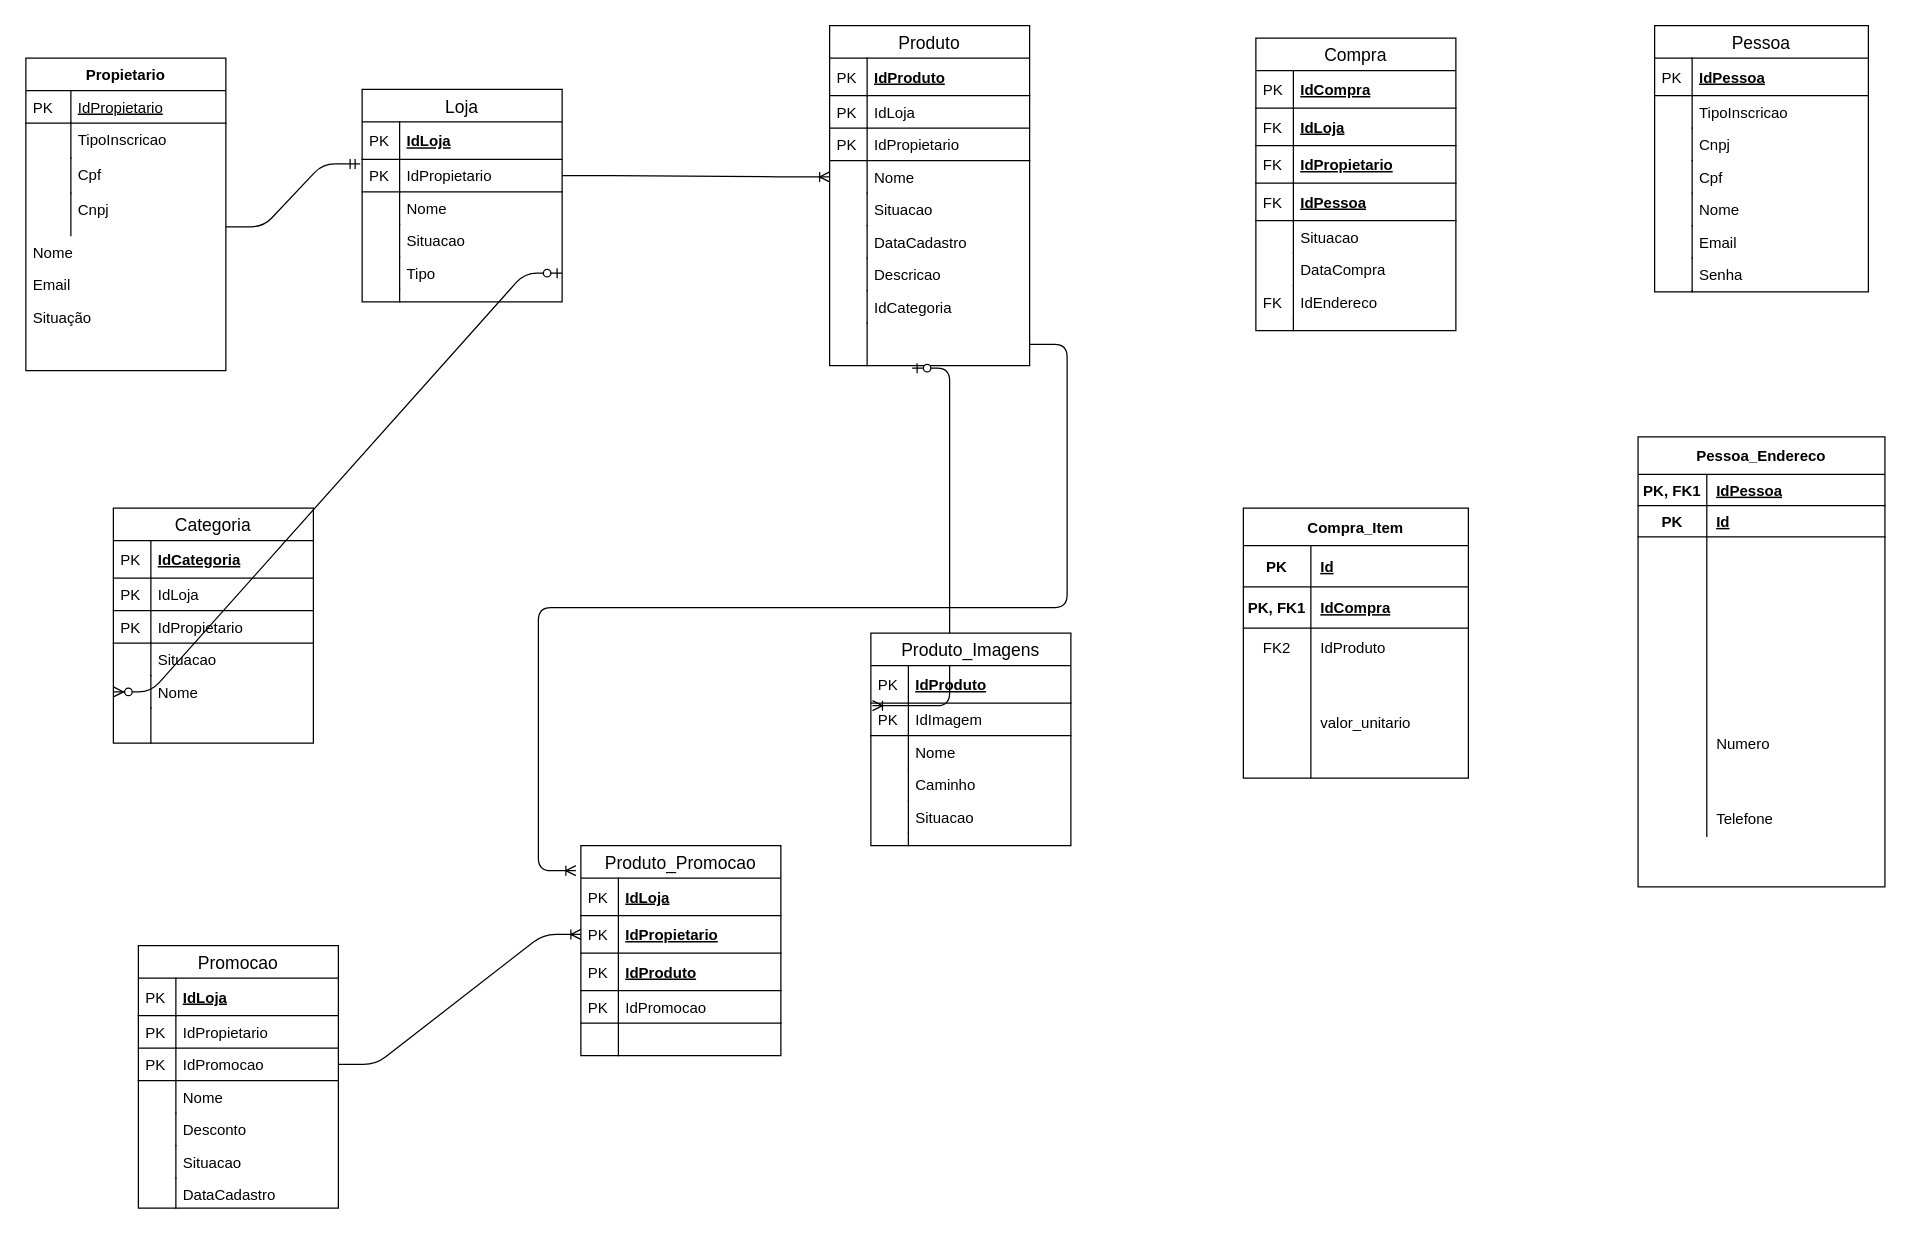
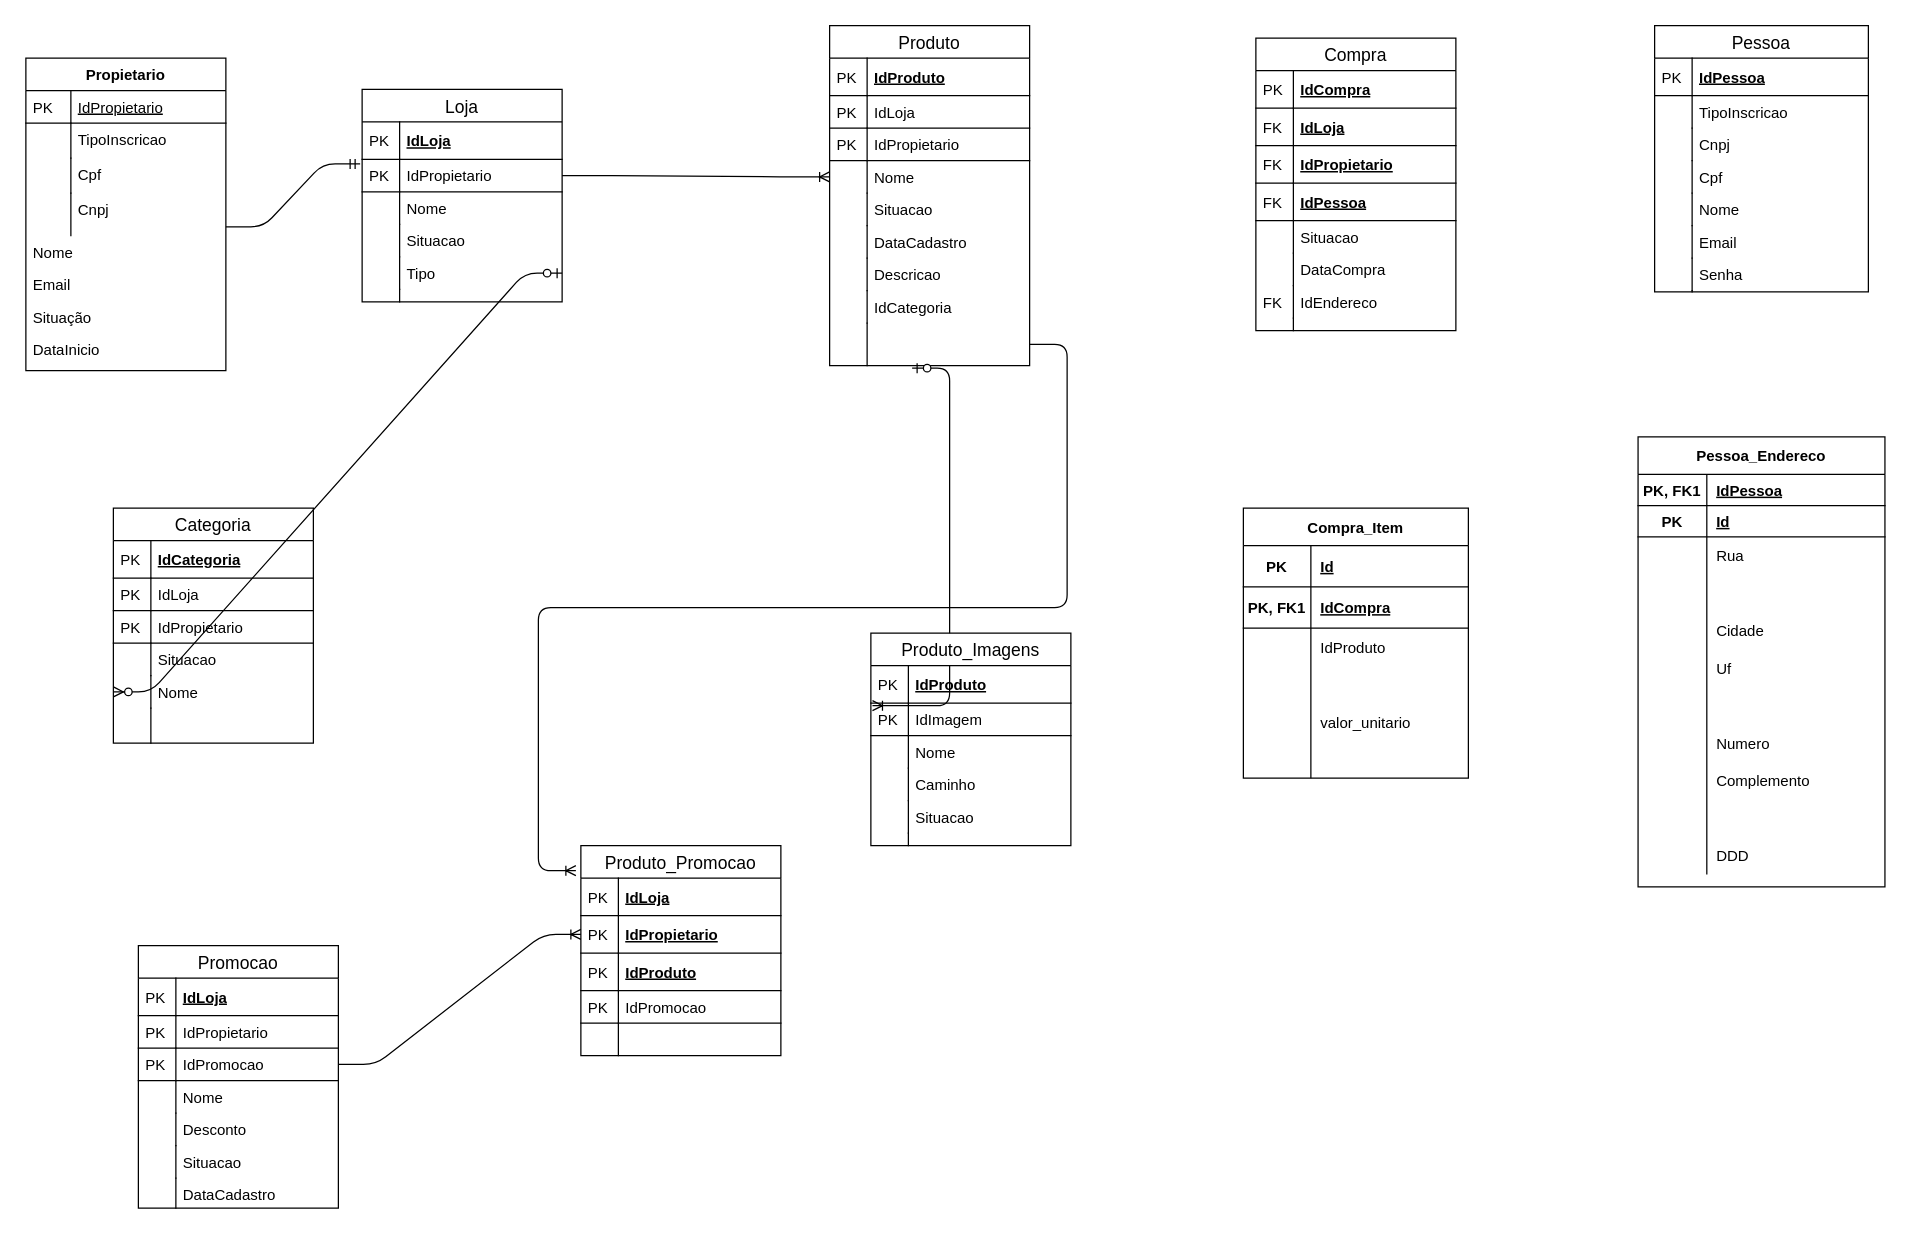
node "DataInicio": added
node "Rua": added
node "Cidade": added
node "FK2": removed
node "Uf": added
node "Complemento": added
node "Telefone": removed
node "DDD": added
